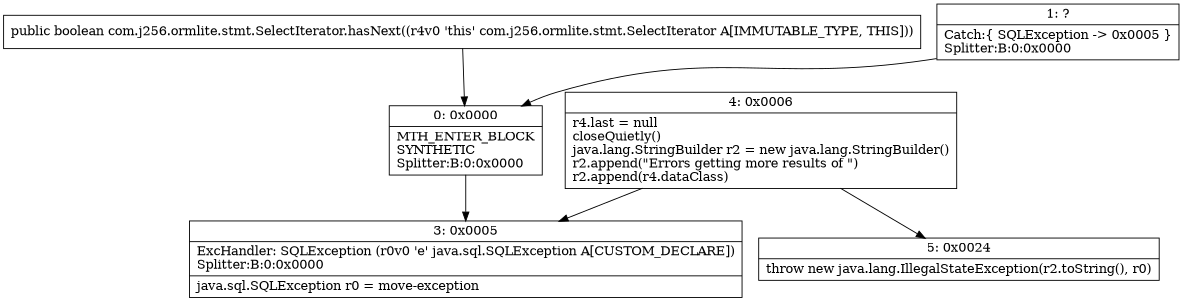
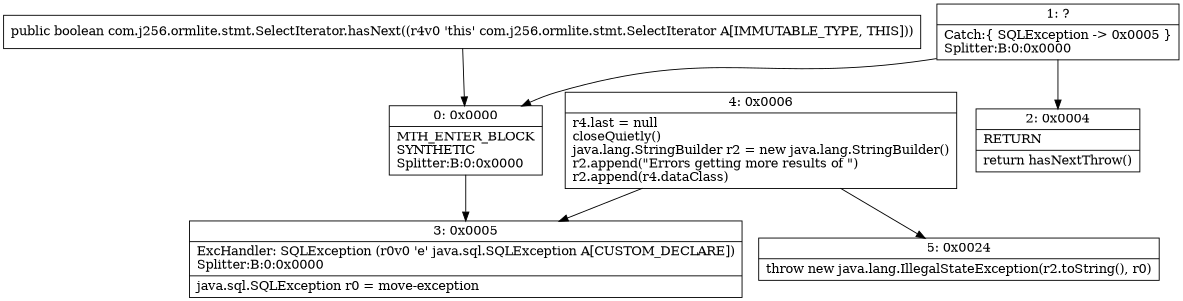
node "2: 0x0004": added
